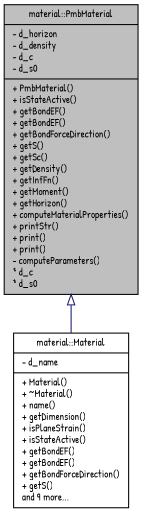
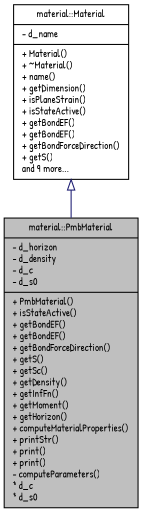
edge "material::Material" -> "material::PmbMaterial": reversed
